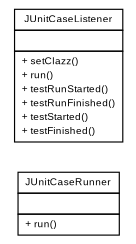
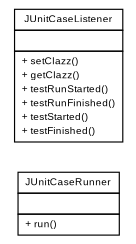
node "JUnitCaseListener": text "+ run()" -> "+ getClazz()"
